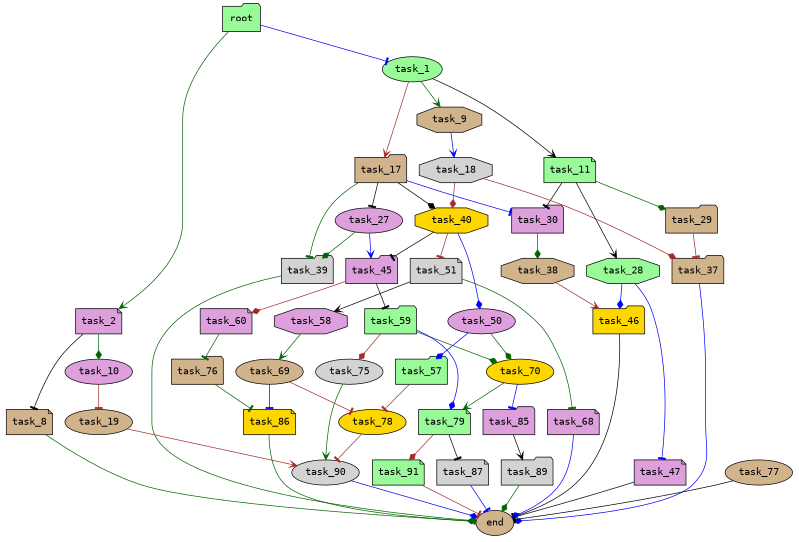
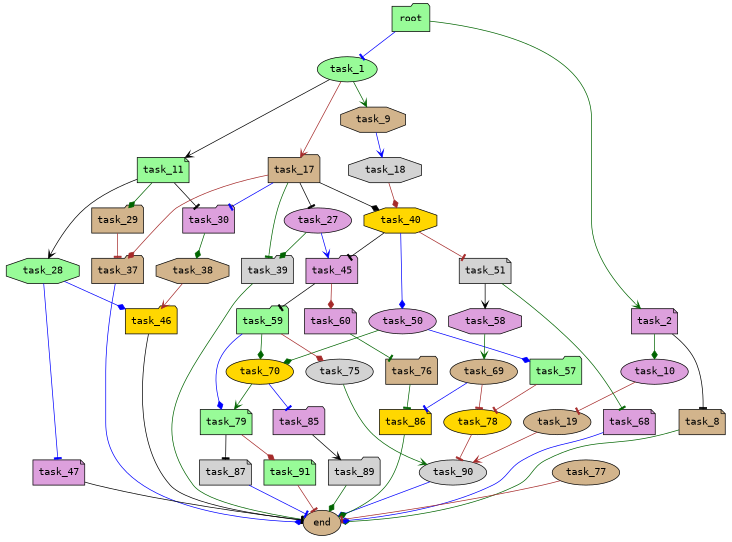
edge "task_18" -> "task_37": now "task_17" -> "task_37"
edge "task_77" -> "end": color black -> brown
